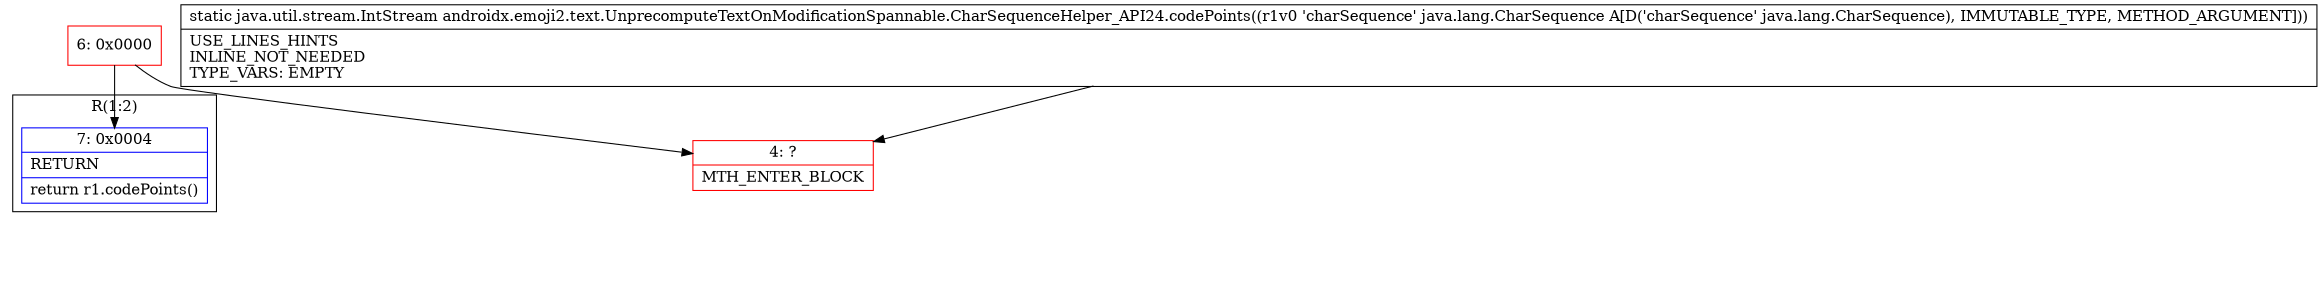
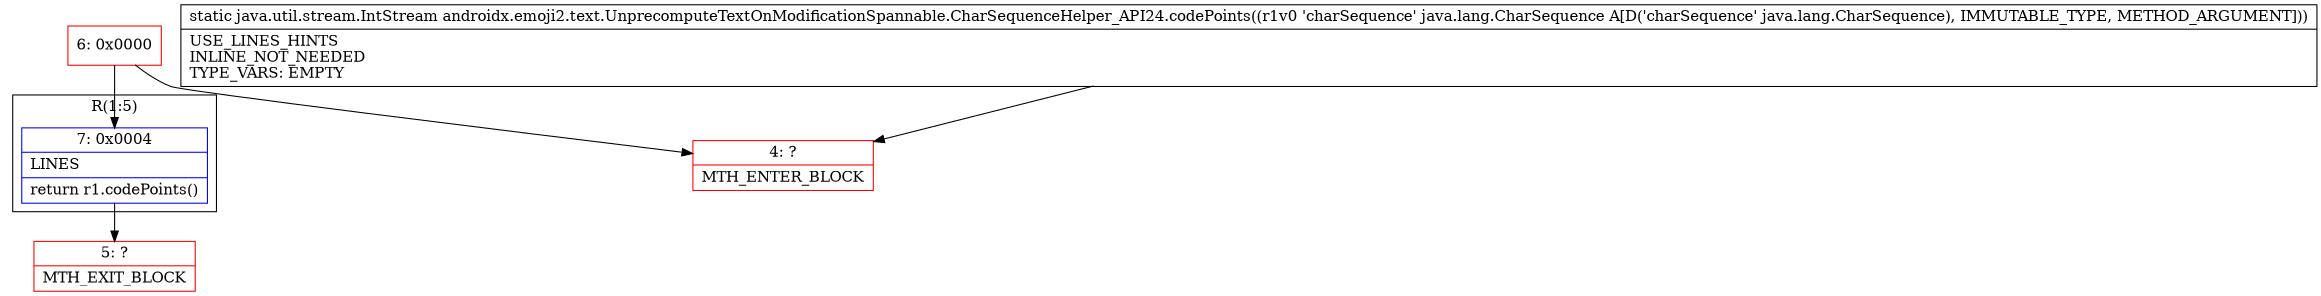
cluster "R(1:2)": label "R(1:2)" -> "R(1:5)"
node "7: 0x0004": text "RETURN" -> "LINES"
node "5: ?": added
